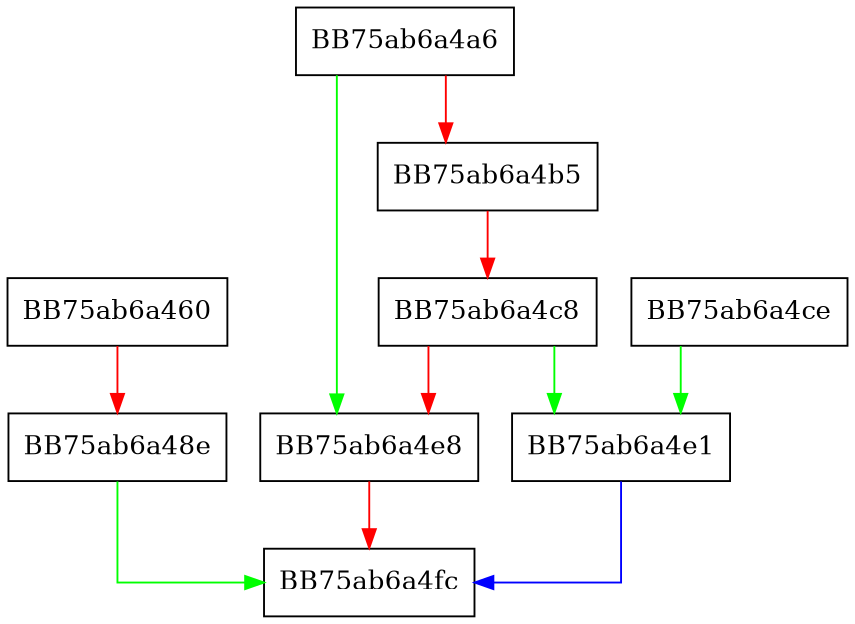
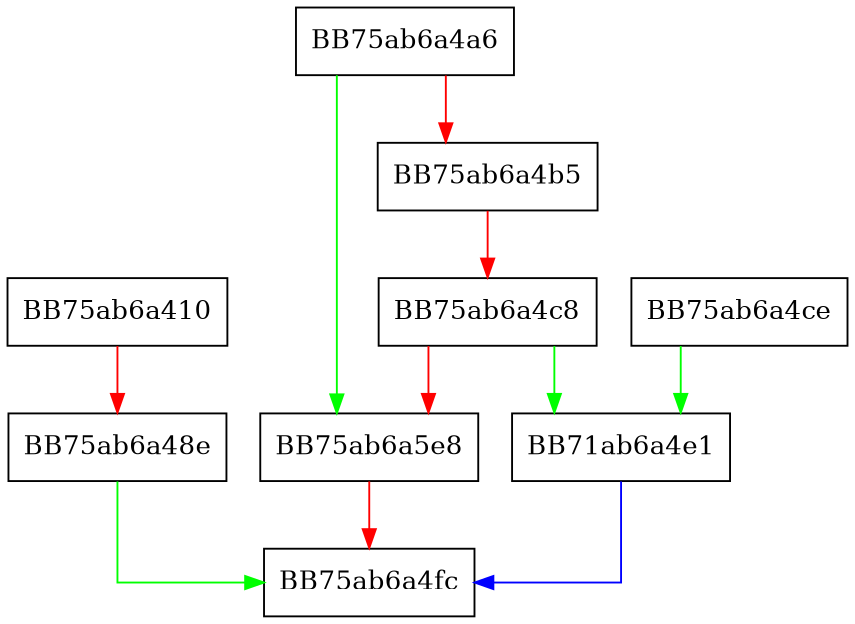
node "BB75ab6a460": label "BB75ab6a460" -> "BB75ab6a410"
node "BB75ab6a4e8": label "BB75ab6a4e8" -> "BB75ab6a5e8"
node "BB75ab6a4e1": label "BB75ab6a4e1" -> "BB71ab6a4e1"
